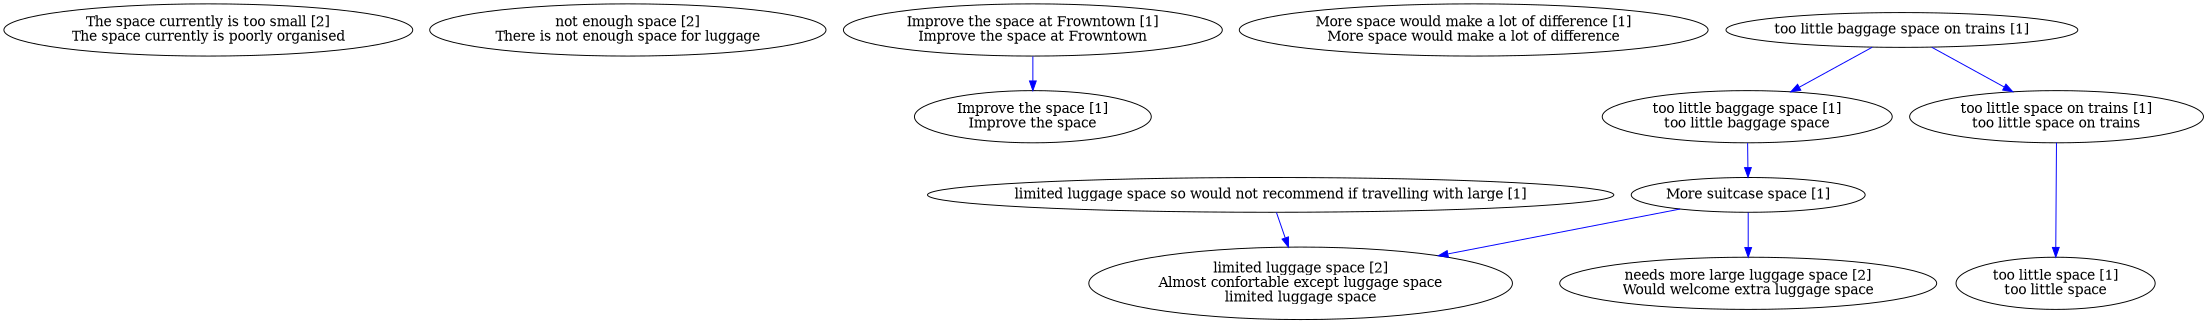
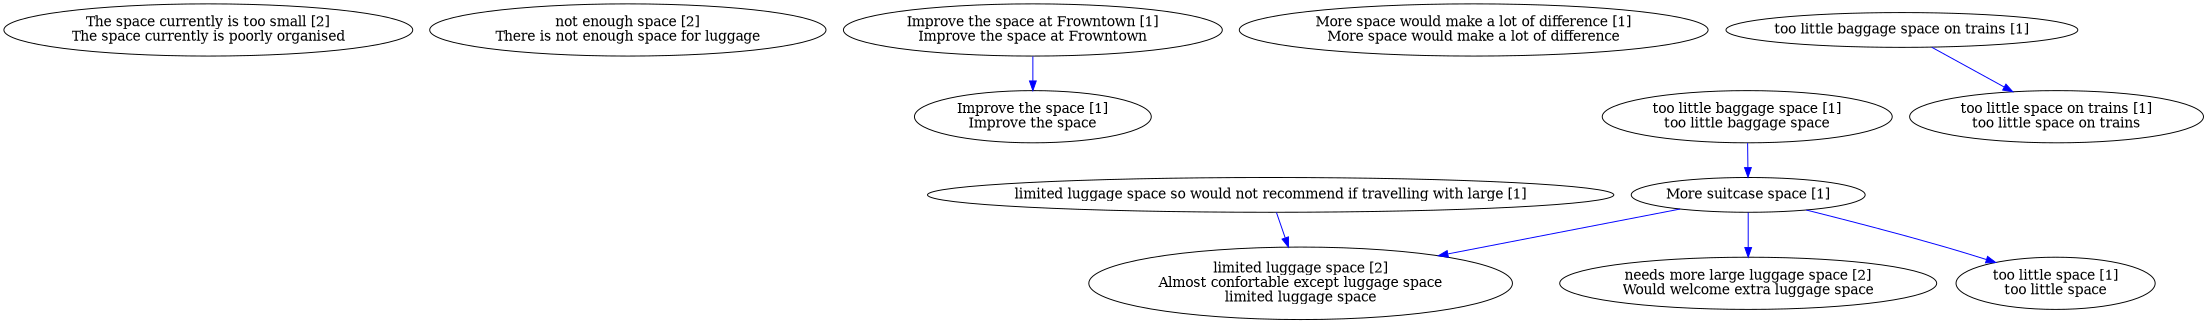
edge "too little baggage space on trains [1]" -> "too little baggage space [1] too little baggage space": removed
edge "too little space on trains [1] too little space on trains" -> "too little space [1] too little space": now "More suitcase space [1]" -> "too little space [1] too little space"
